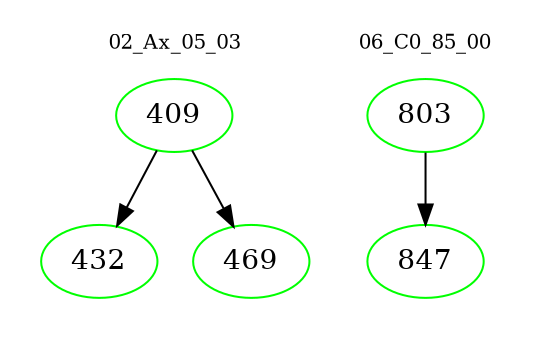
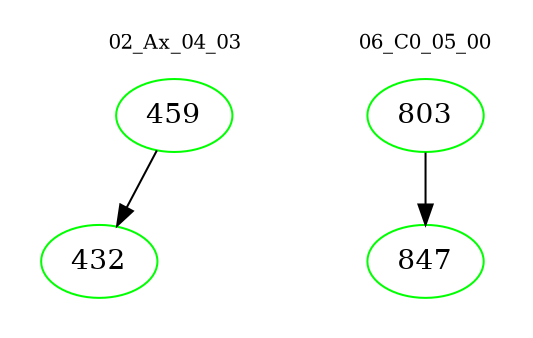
cluster "02_Ax_05_03": label "02_Ax_05_03" -> "02_Ax_04_03"
cluster "06_C0_85_00": label "06_C0_85_00" -> "06_C0_05_00"
node "409": label "409" -> "459"
node "469": removed
